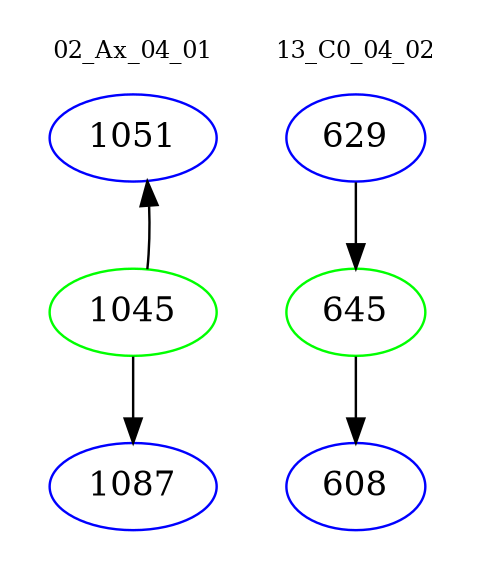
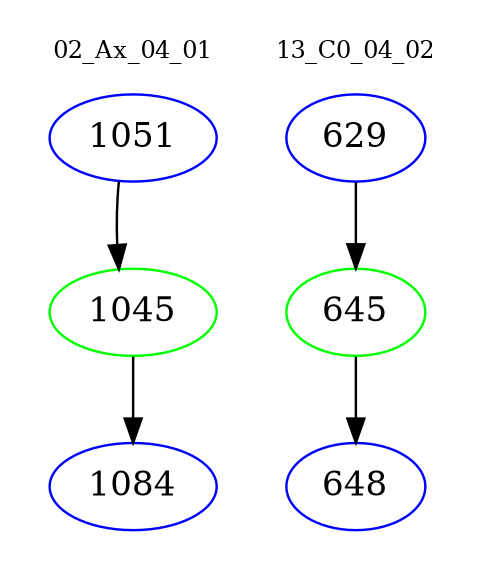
edge "1045" -> "1051": reversed
node "1087": label "1087" -> "1084"
node "608": label "608" -> "648"
